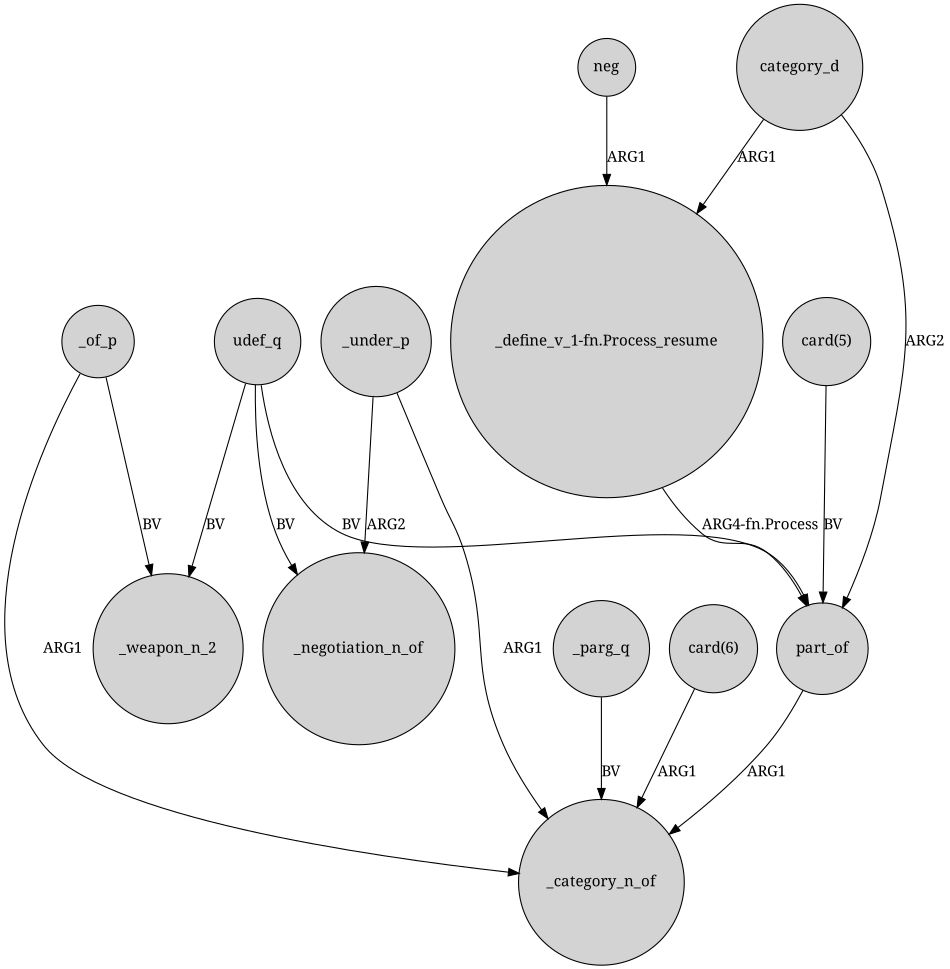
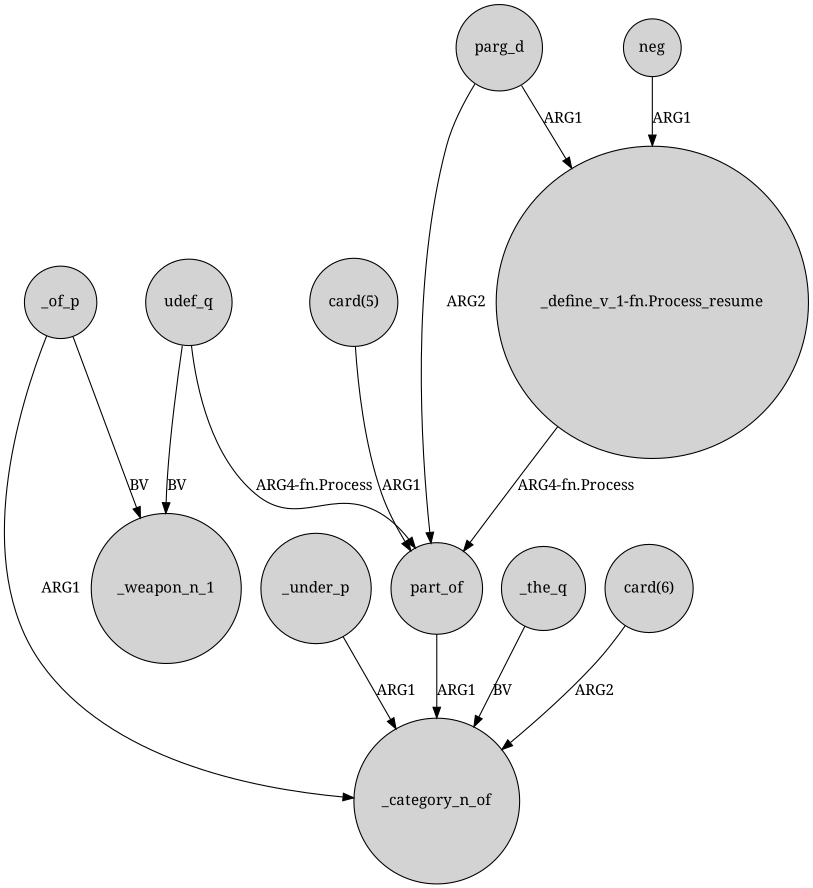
node "category_d": label "category_d" -> "parg_d"
edge "udef_q" -> "part_of": label "BV" -> "ARG4-fn.Process"
edge "card(5)" -> "part_of": label "BV" -> "ARG1"
node "_weapon_n_2": label "_weapon_n_2" -> "_weapon_n_1"
node "_negotiation_n_of": removed
node "_parg_q": label "_parg_q" -> "_the_q"
edge "card(6)" -> "_category_n_of": label "ARG1" -> "ARG2"
